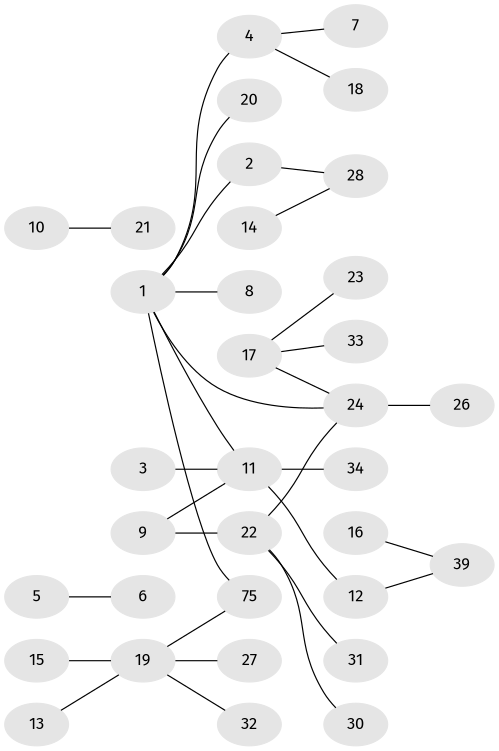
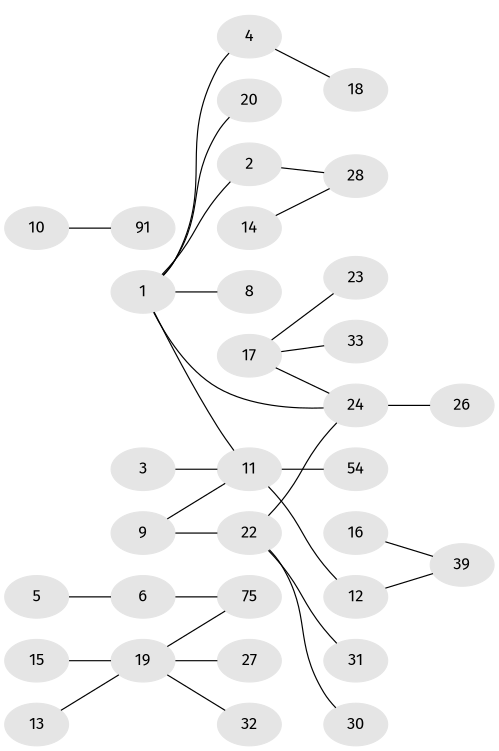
node "7": removed
node "21": label "21" -> "91"
edge "1" -- "75": now "6" -- "75"
node "34": label "34" -> "54"
